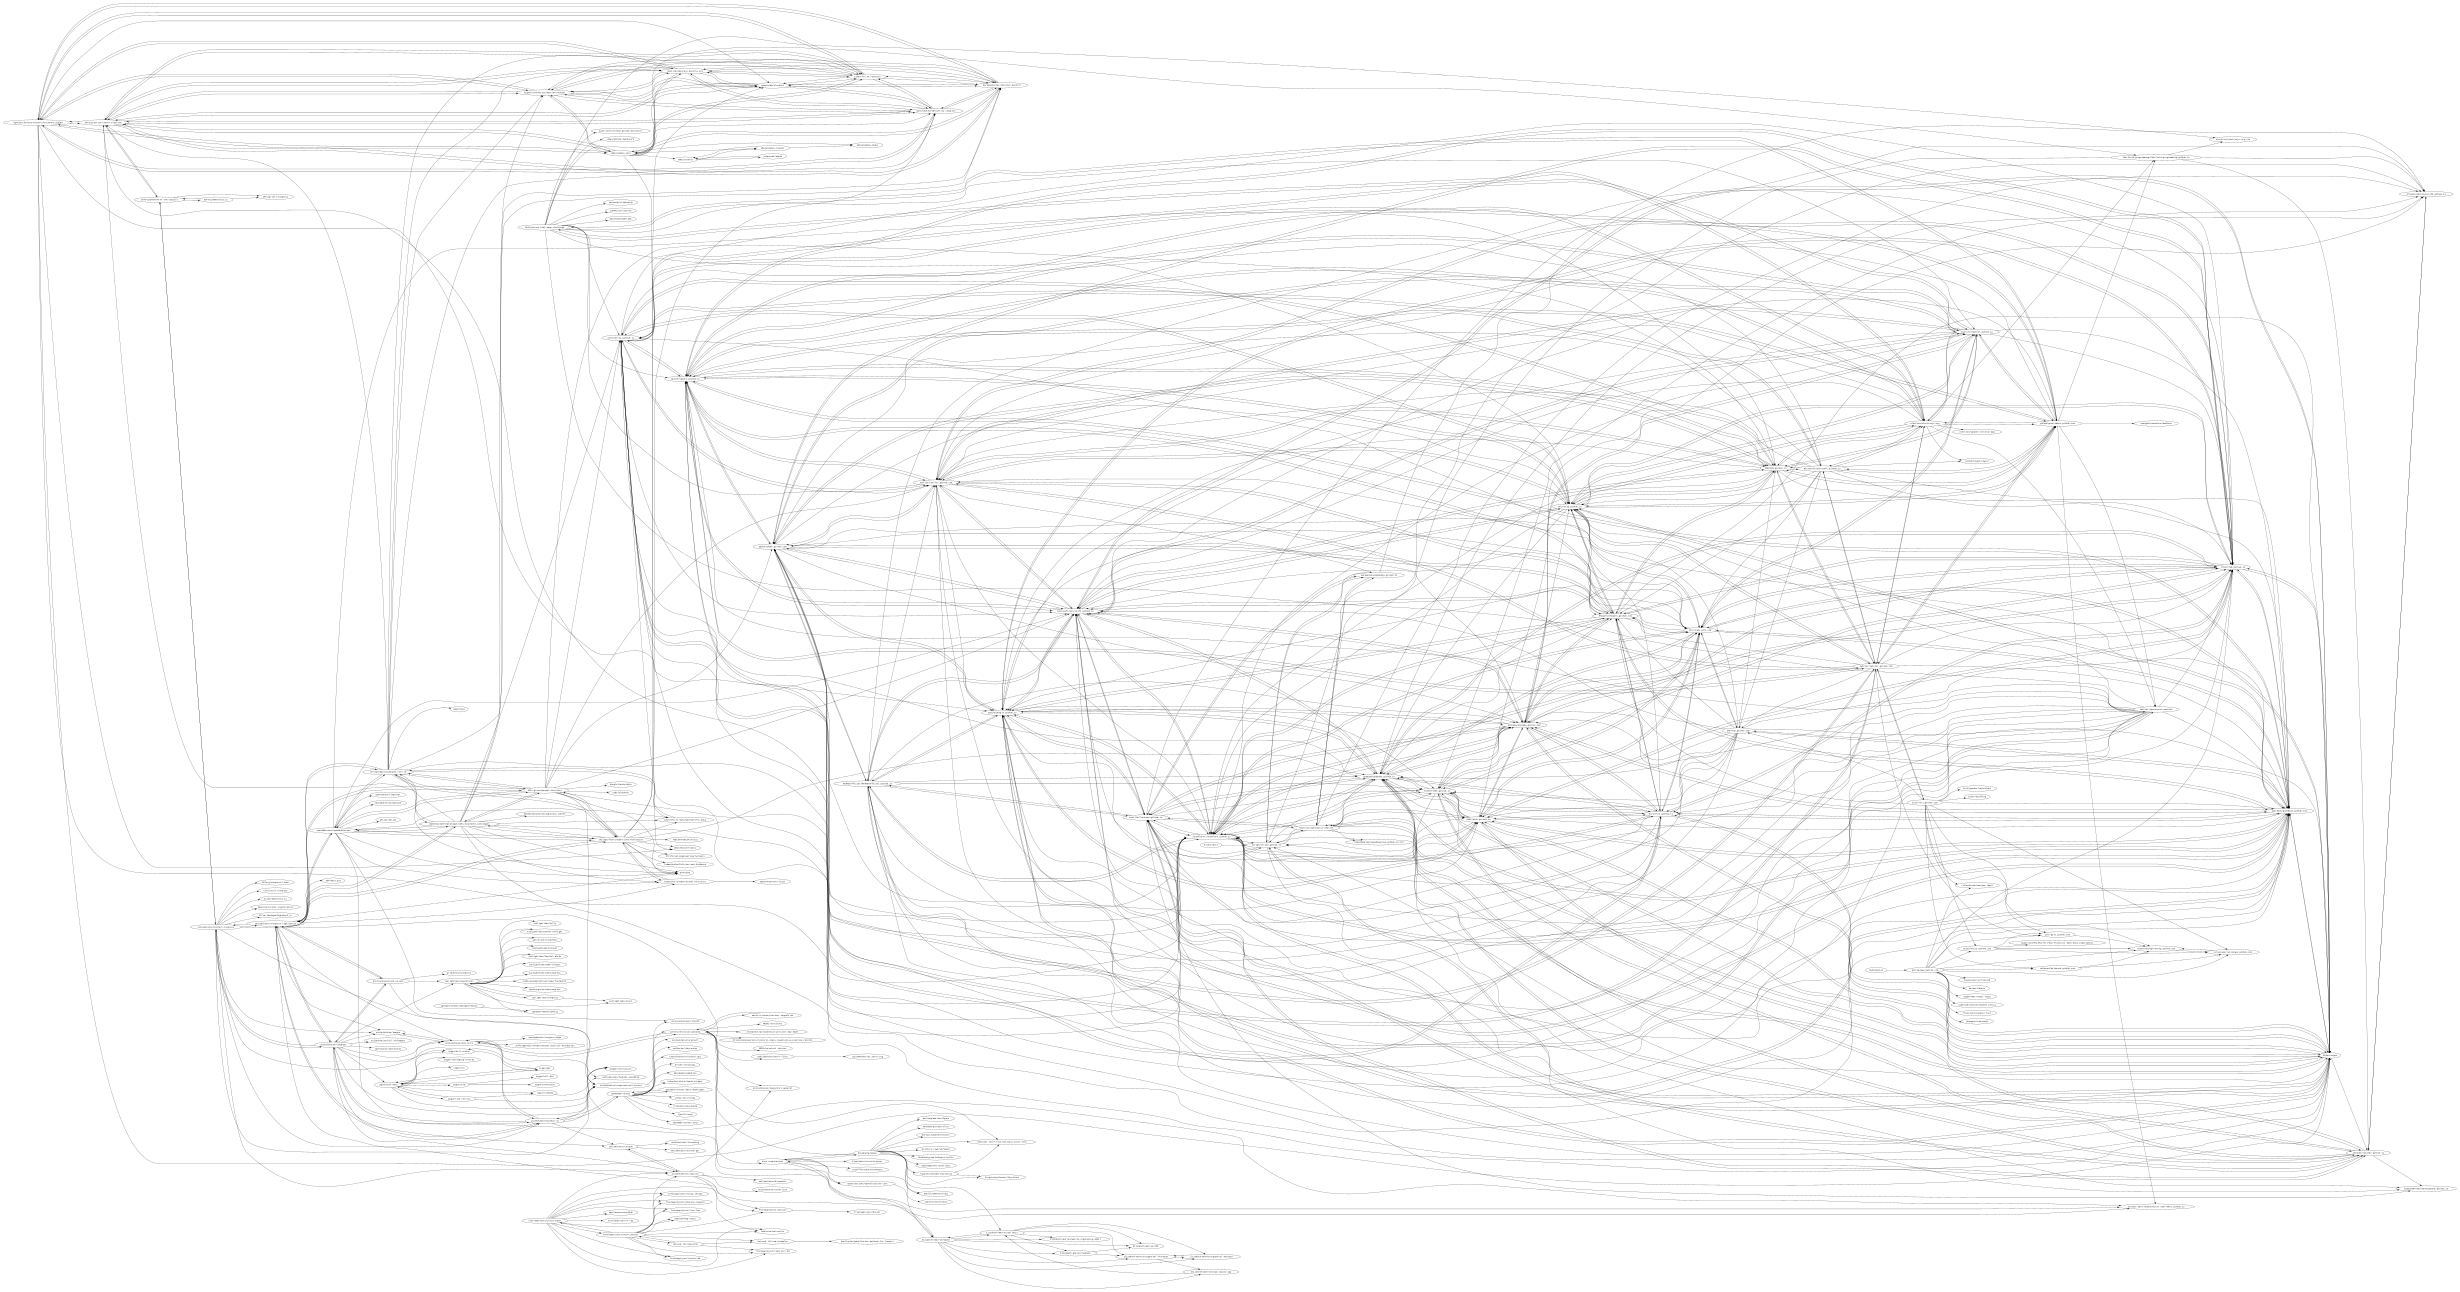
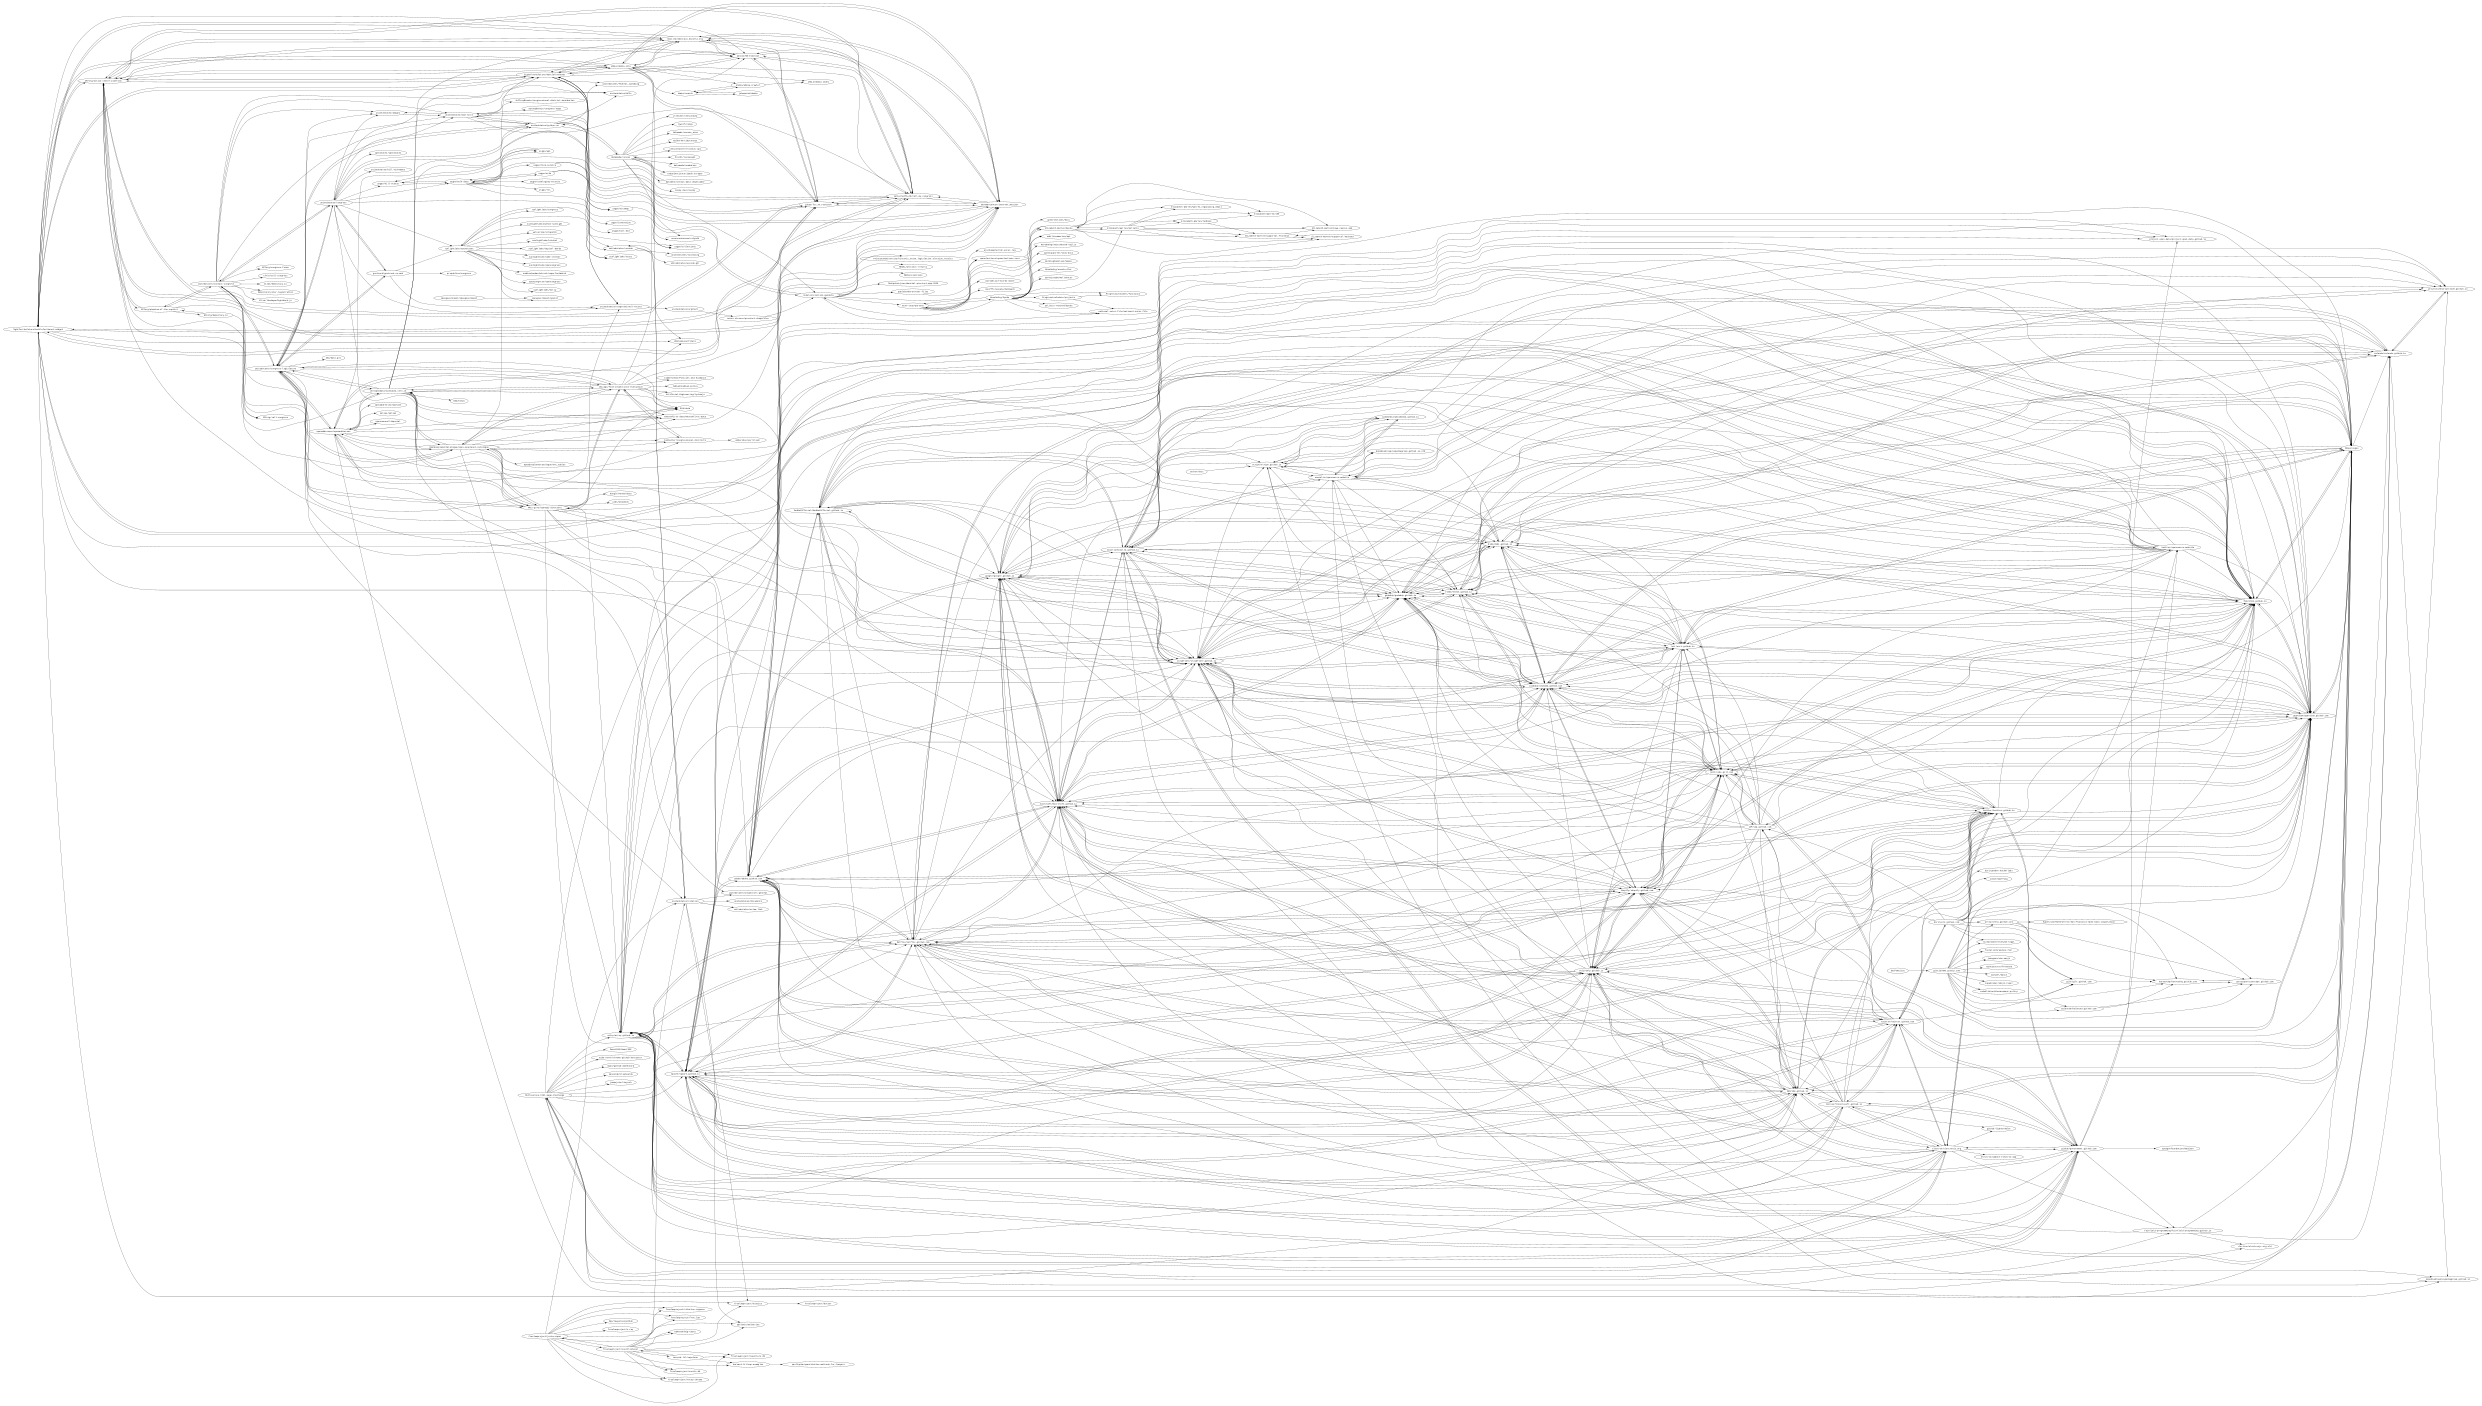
node "unitedstates/APIs": added
node "mozilla/frontend.github.io": label "mozilla/frontend.github.io" -> "mozilla/mozilla.github.io"
edge "nvkelso/election-geodata" -> "aaron-strauss/precinct-shapefiles": now "unitedstates/orgchart" -> "aaron-strauss/precinct-shapefiles"
edge "OSGeo/osgeo" -> "cloudflare/cloudflare.github.io": removed
edge "Elizabeth-Warren/iowa-caucus-app" -> "Elizabeth-Warren/pollaris": reversed
